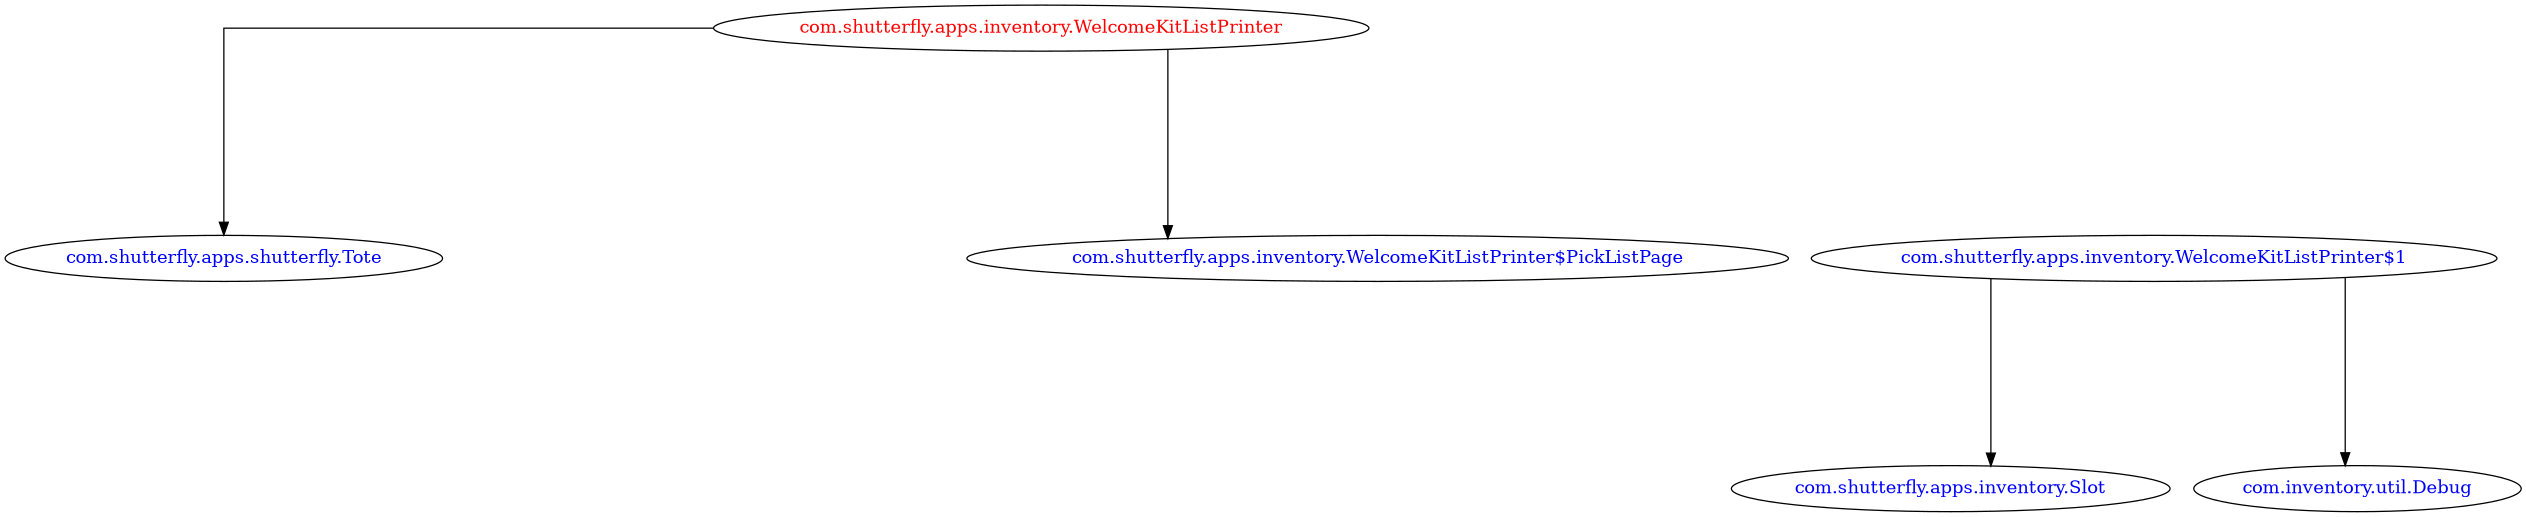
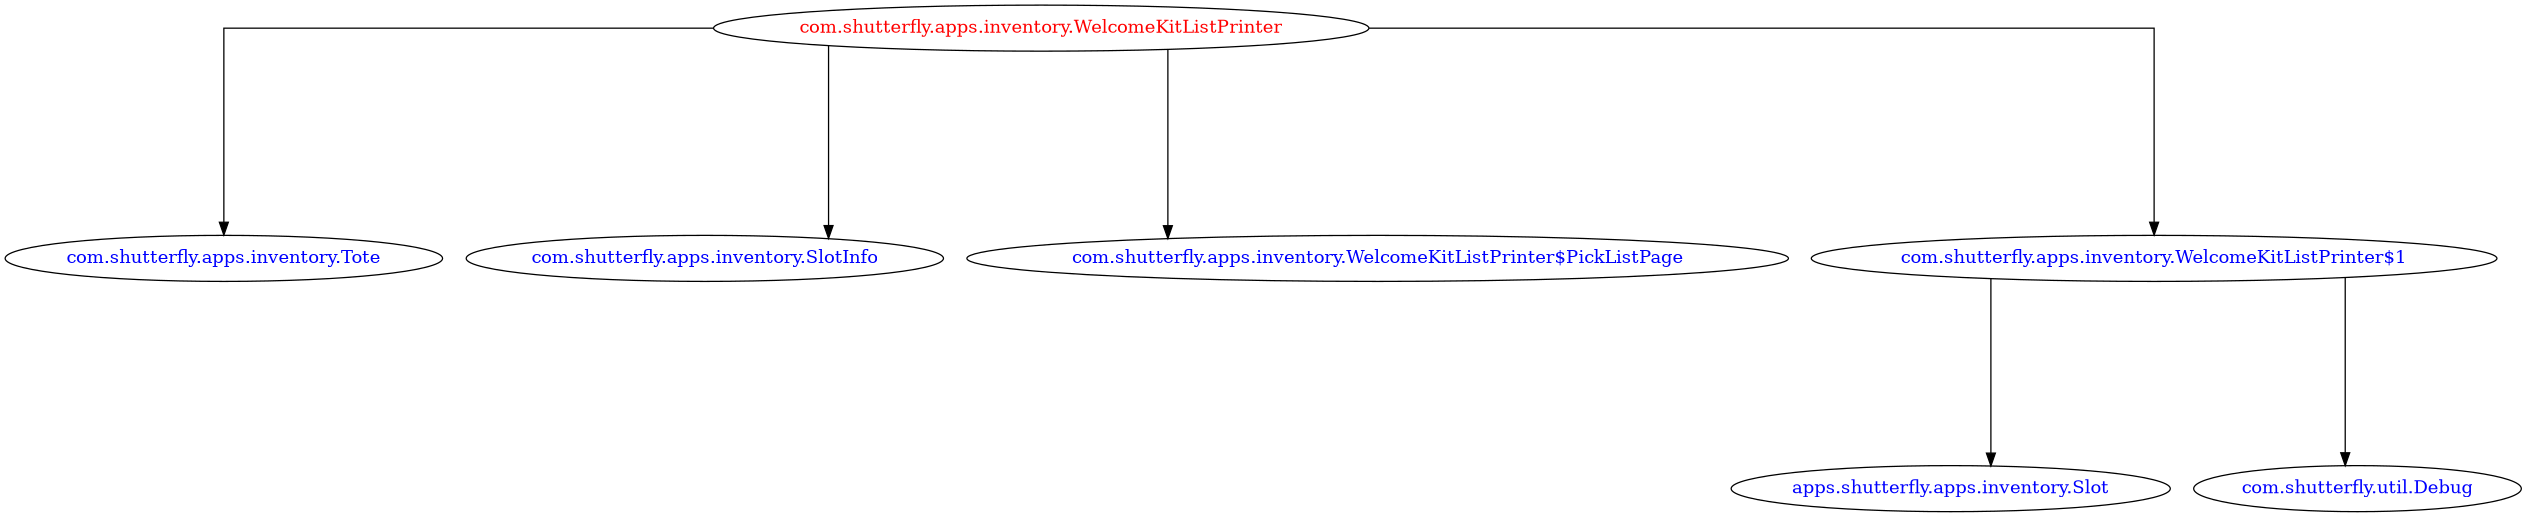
edge "com.shutterfly.apps.inventory.WelcomeKitListPrinter" -> "com.shutterfly.apps.inventory.WelcomeKitListPrinter$1": added
node "com.shutterfly.apps.shutterfly.Tote": label "com.shutterfly.apps.shutterfly.Tote" -> "com.shutterfly.apps.inventory.Tote"
node "com.shutterfly.apps.inventory.SlotInfo": added
node "com.shutterfly.apps.inventory.Slot": label "com.shutterfly.apps.inventory.Slot" -> "apps.shutterfly.apps.inventory.Slot"
node "com.inventory.util.Debug": label "com.inventory.util.Debug" -> "com.shutterfly.util.Debug"
